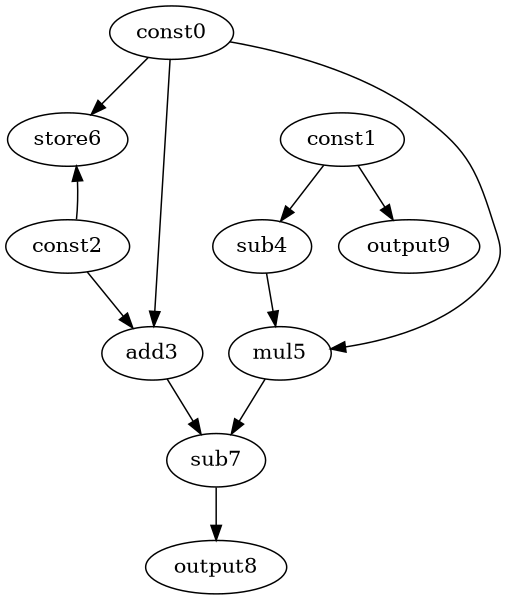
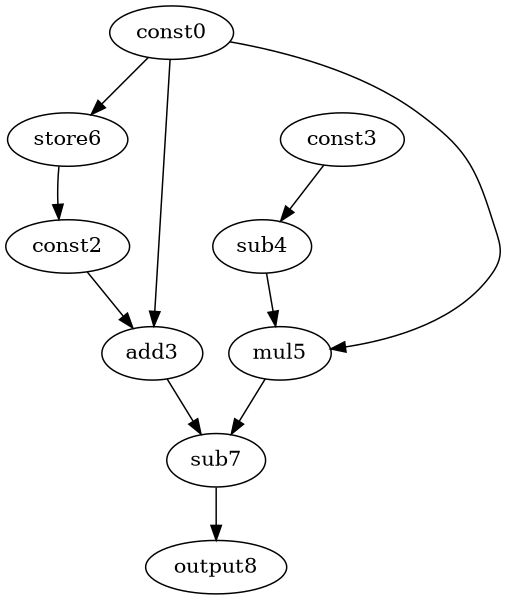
node "const1": label "const1" -> "const3"
edge "const2" -> "store6": reversed
node "output9": removed
